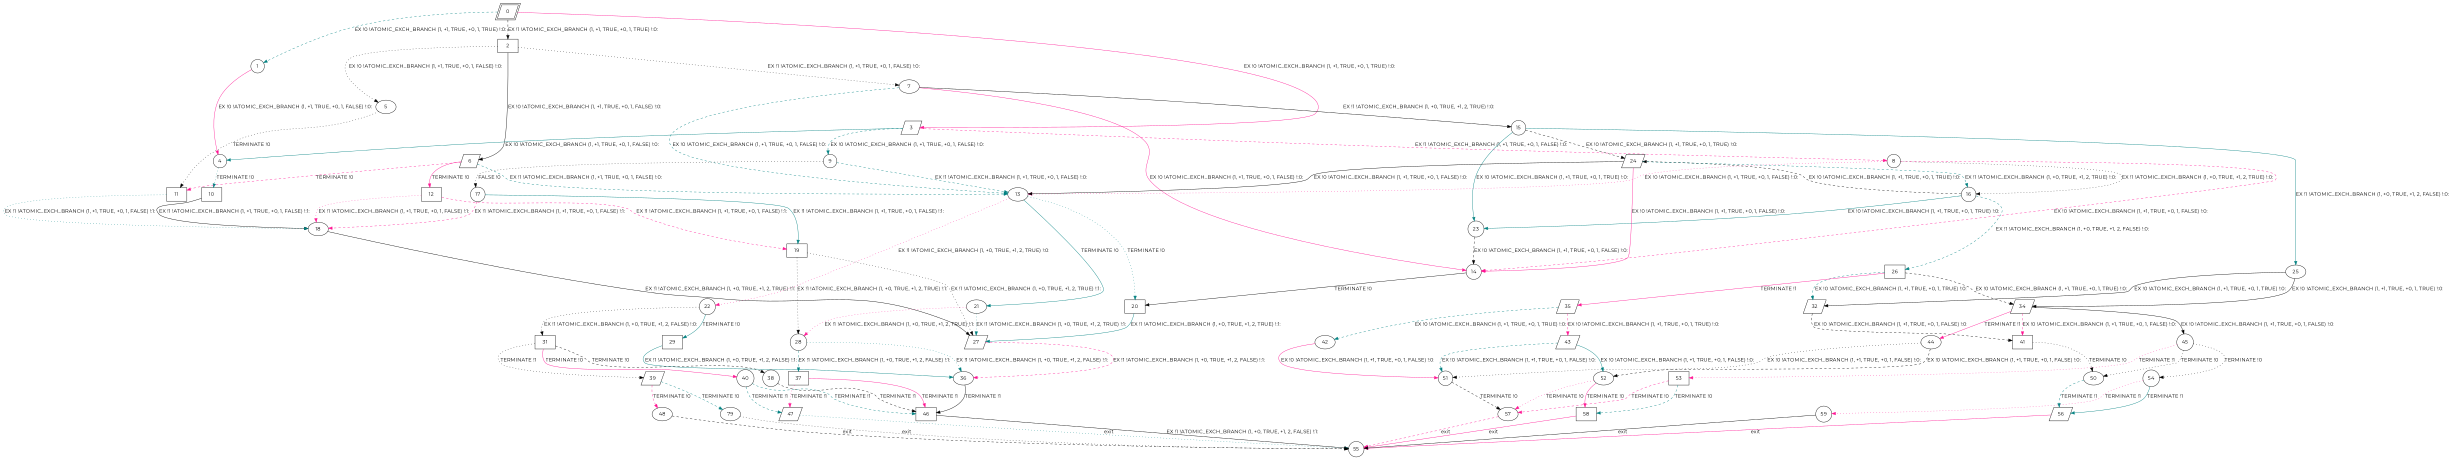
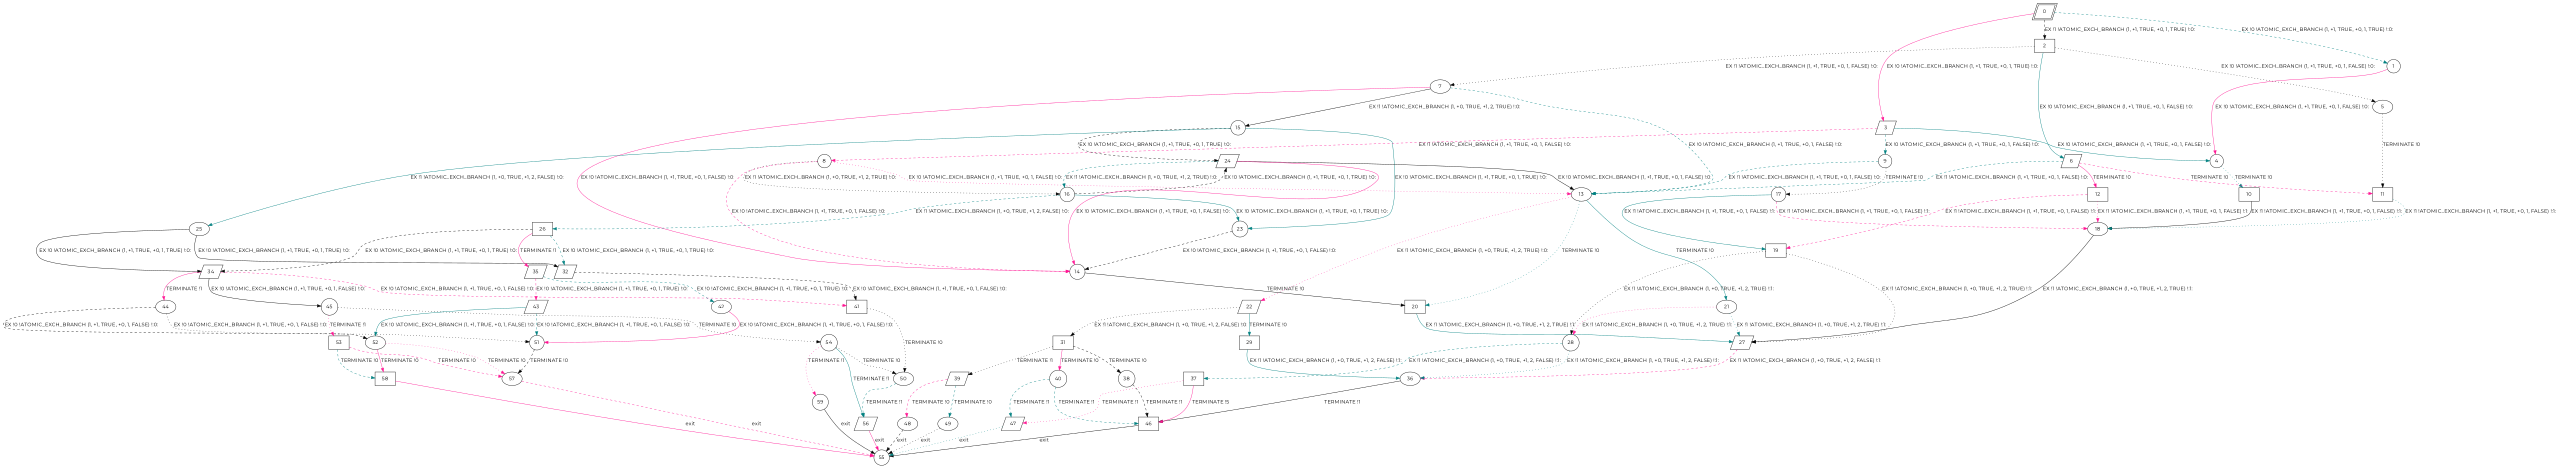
edge "2" -> "6": color black -> teal
edge "9" -> "17": label "FALSE !0" -> "TERMINATE !0"
node "22": shape circle -> parallelogram
edge "45" -> "50": now "54" -> "50"
edge "37" -> "46": label "TERMINATE !1" -> "TERMINATE !5"
node "79": label "79" -> "49"
edge "46" -> "55": label "EX !1 !ATOMIC_EXCH_BRANCH (1, +0, TRUE, +1, 2, FALSE) !:1:" -> "exit"
